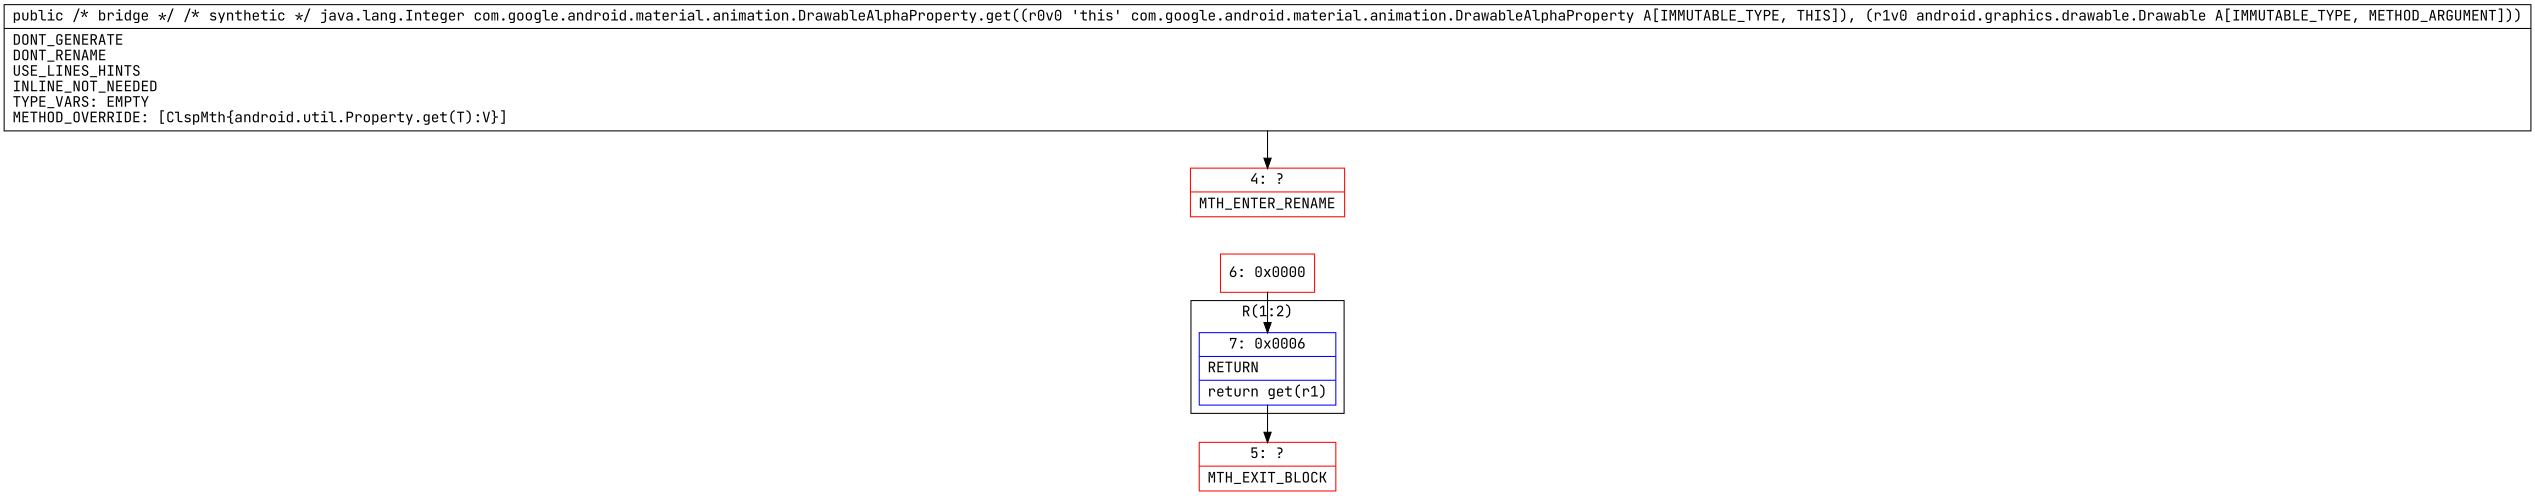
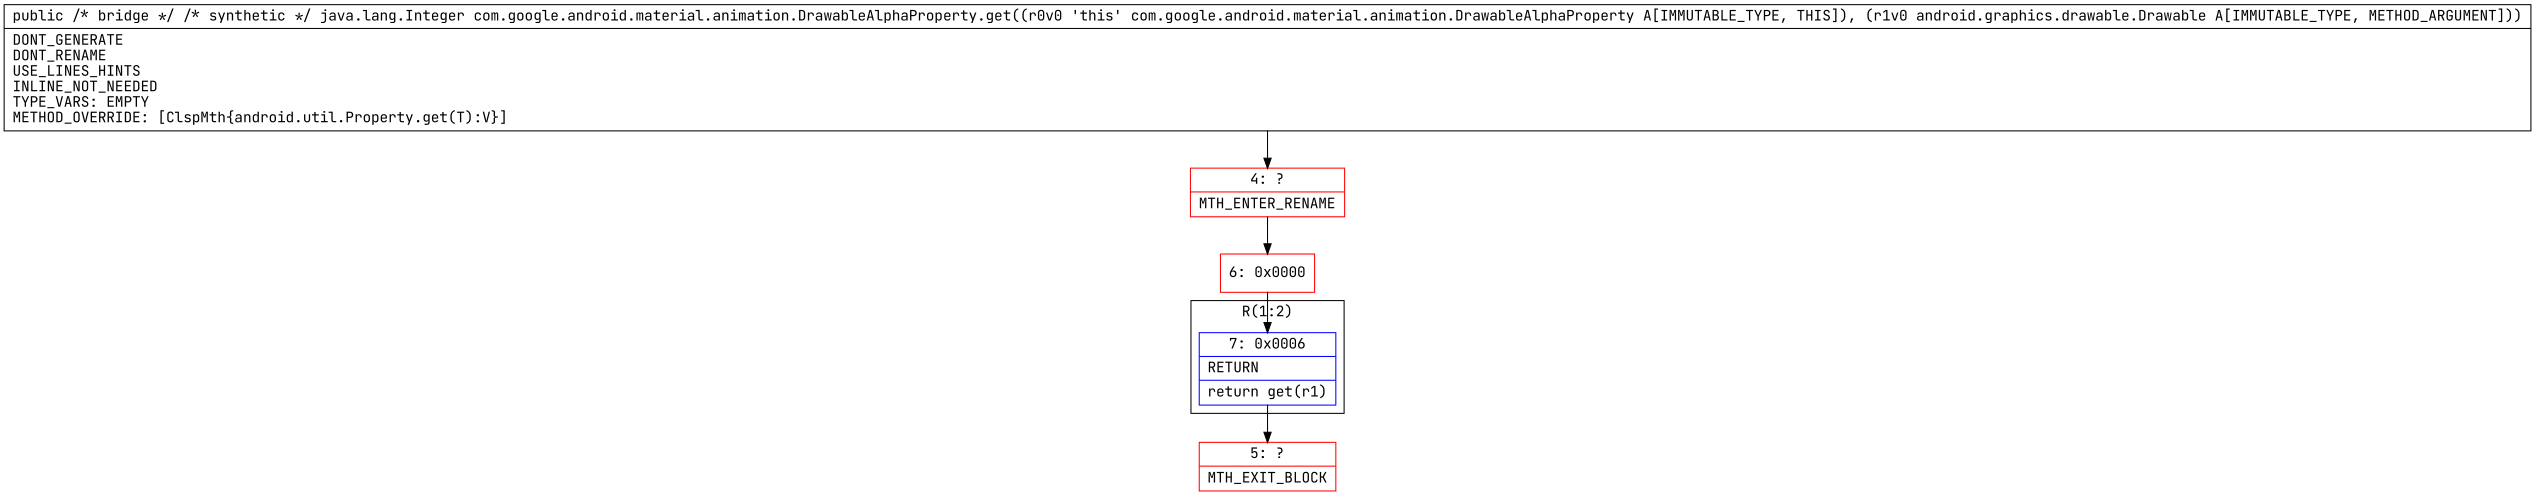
edge "4: ?" -> "6: 0x0000": added
